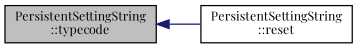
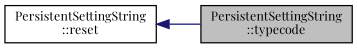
edge "PersistentSettingString ::reset" -> "PersistentSettingString ::typecode": reversed
